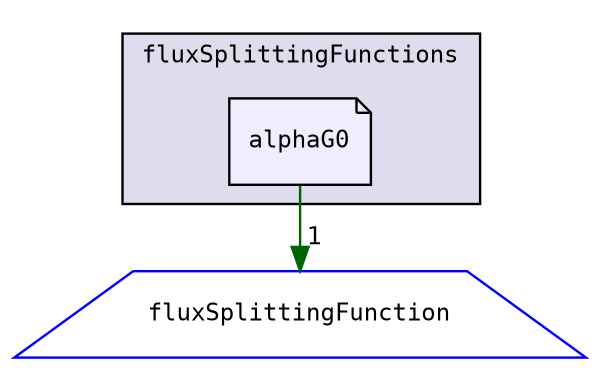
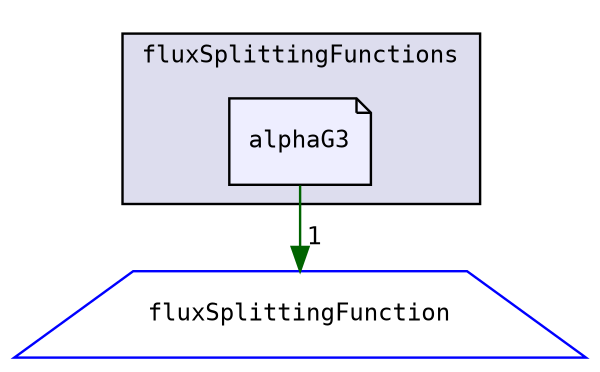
node "alphaG0": label "alphaG0" -> "alphaG3"
